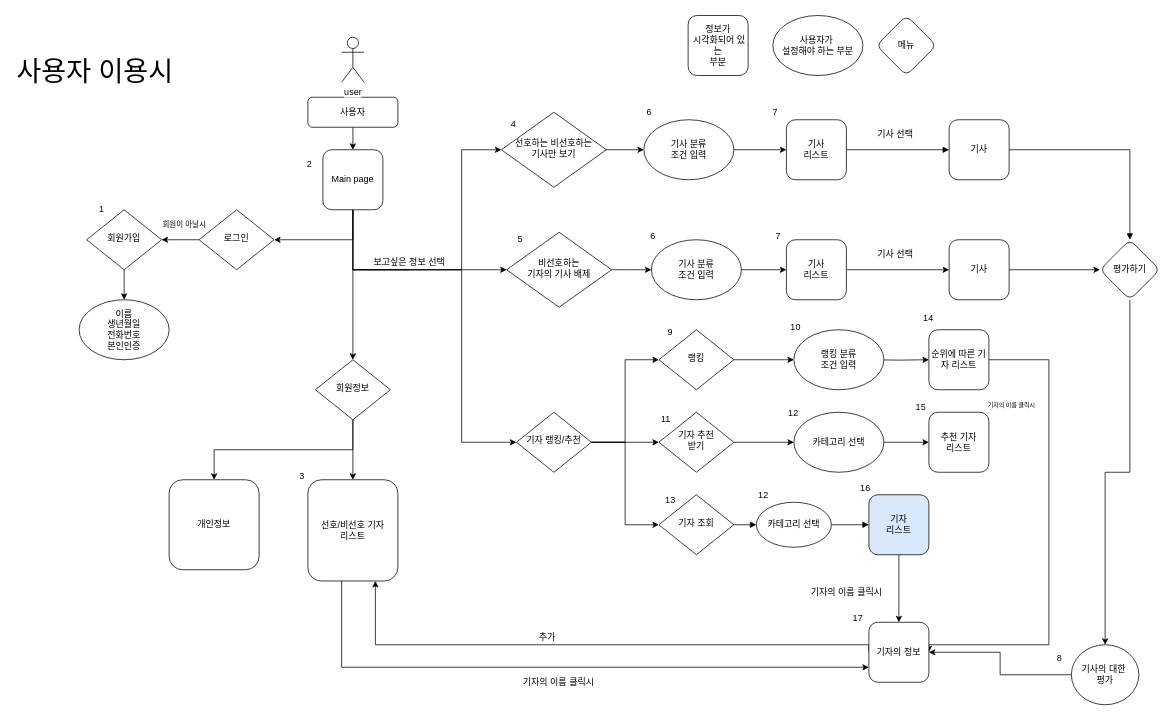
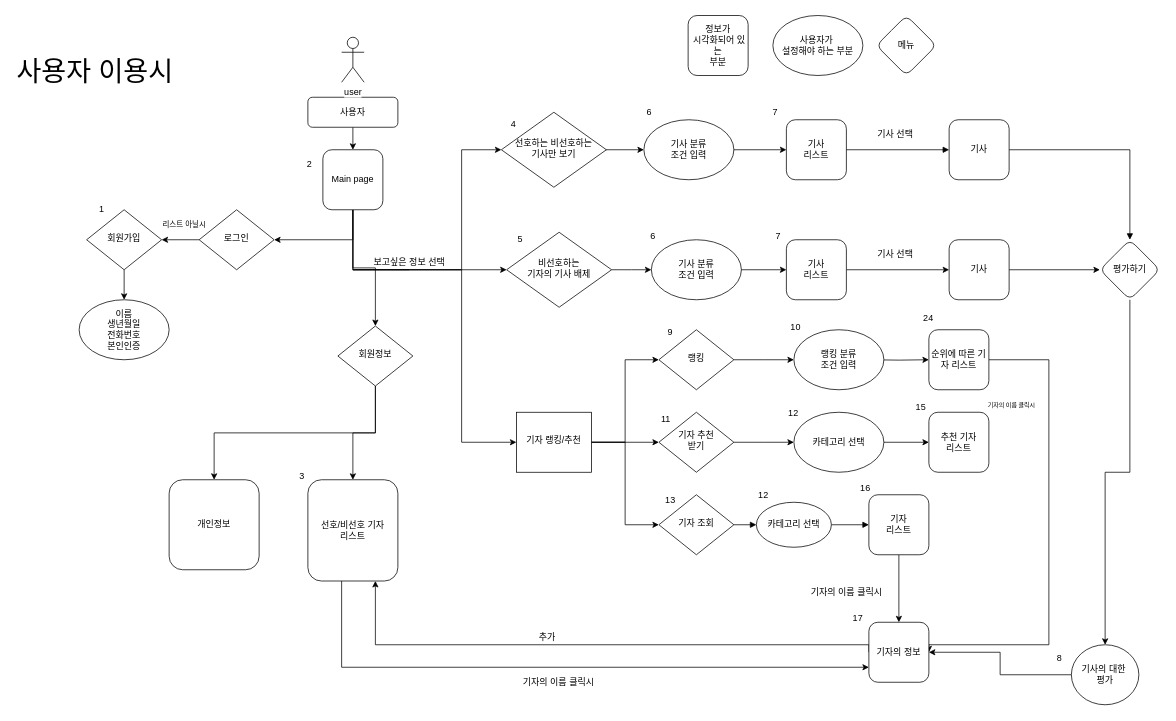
node "회원이 아닐시": label "회원이 아닐시" -> "리스트 아닐시"
node "14": label "14" -> "24"
node "회원정보": moved (353, 390) -> (375, 356)
node "기자 랭킹/추천": shape diamond -> rectangle
node "기자 리스트": fillcolor #dae8fc -> #ffffff
